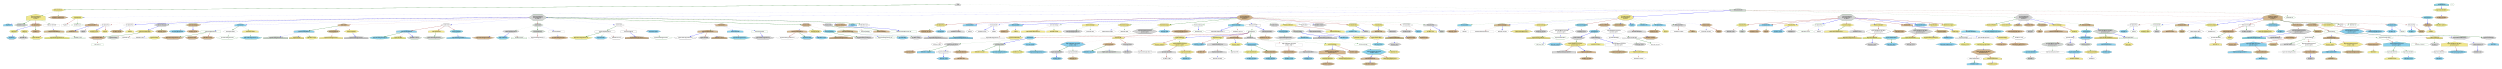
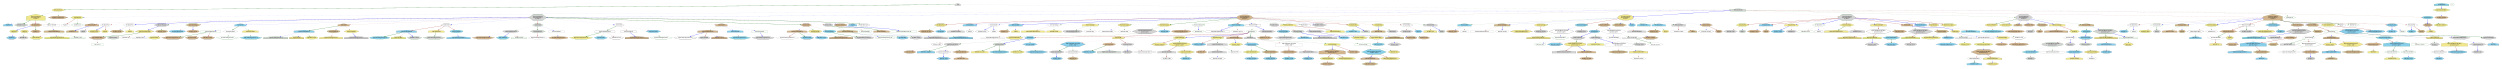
node "StatementAssignArray": fillcolor white -> skyblue
